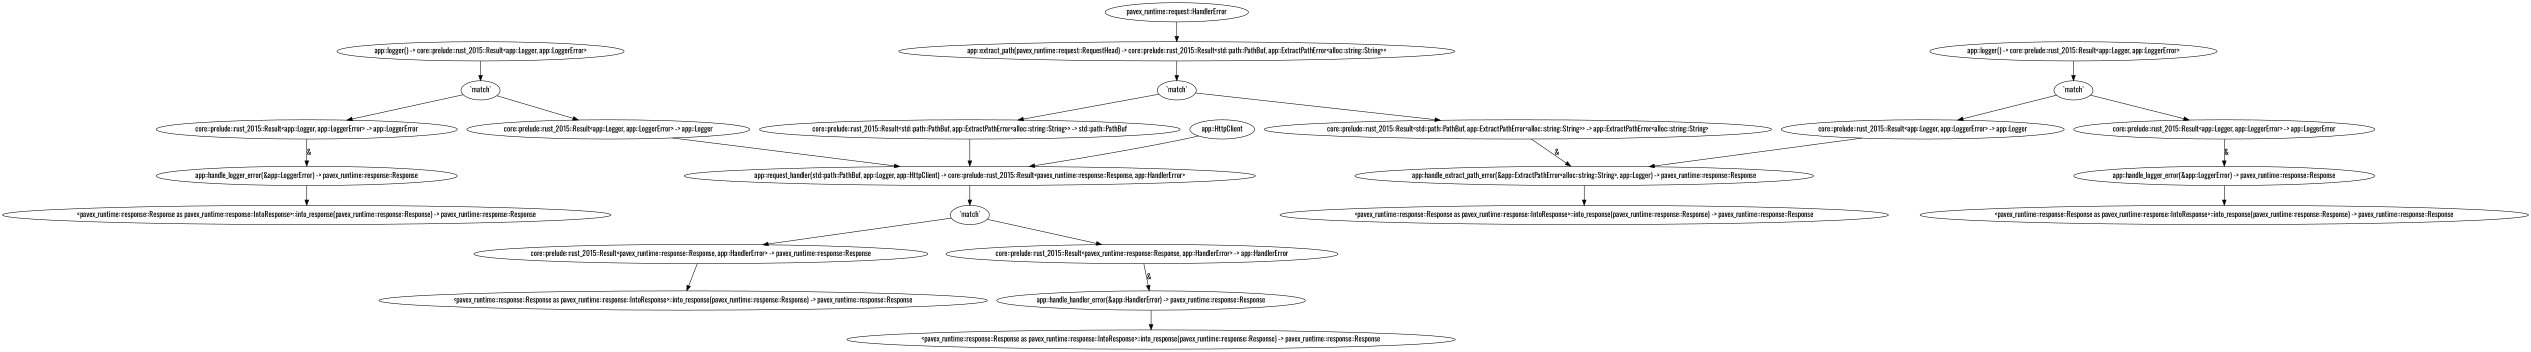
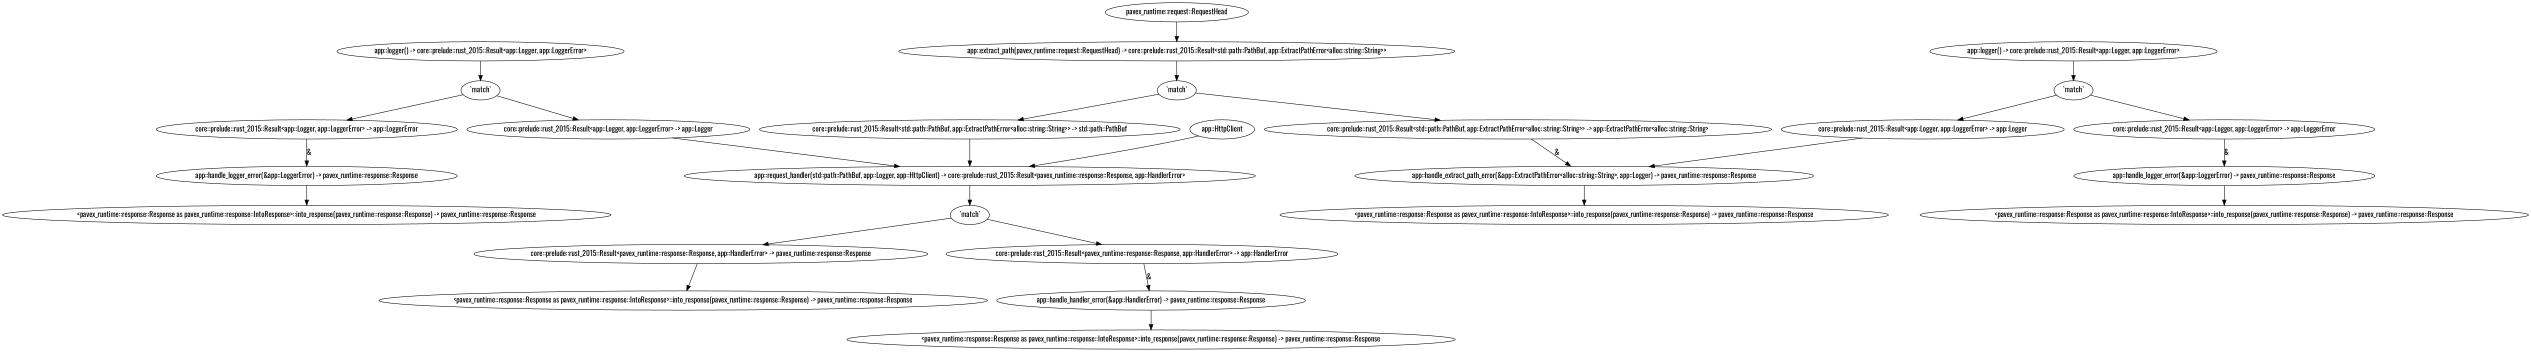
node "pavex_runtime::request::HandlerError": label "pavex_runtime::request::HandlerError" -> "pavex_runtime::request::RequestHead"
